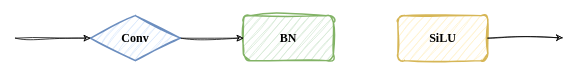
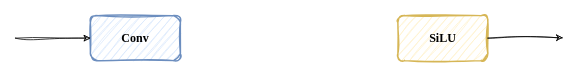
node "Conv": shape diamond -> rounded rectangle
edge "Conv" -> "BN": removed
node "BN": removed
